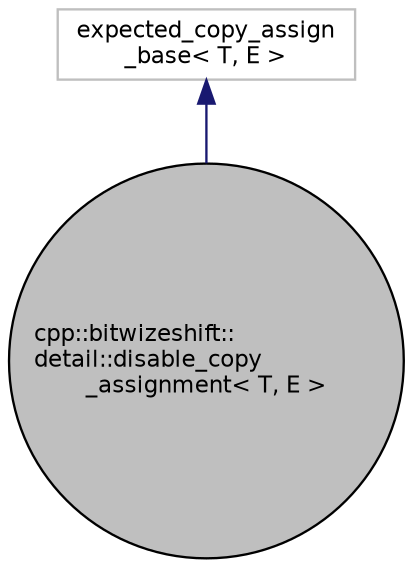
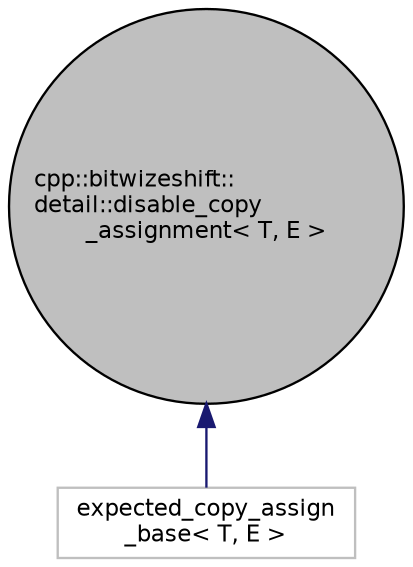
edge "cpp::bitwizeshift:: detail::disable_copy _assignment< T, E >" -> "expected_copy_assign _base< T, E >": reversed
